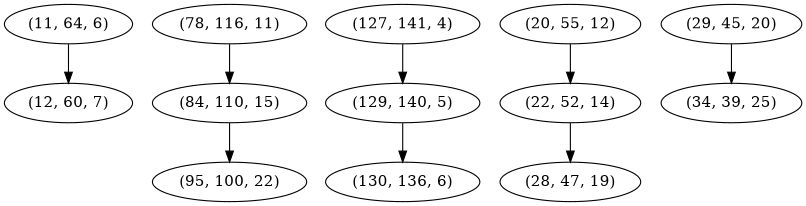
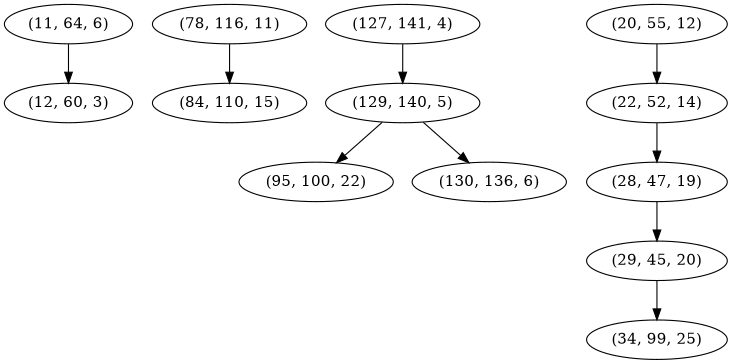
node "(12, 60, 7)": label "(12, 60, 7)" -> "(12, 60, 3)"
node "(34, 39, 25)": label "(34, 39, 25)" -> "(34, 99, 25)"
edge "(84, 110, 15)" -> "(95, 100, 22)": now "(129, 140, 5)" -> "(95, 100, 22)"
edge "(28, 47, 19)" -> "(29, 45, 20)": added
